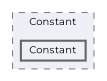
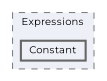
cluster "Constant": label "Constant" -> "Expressions"
